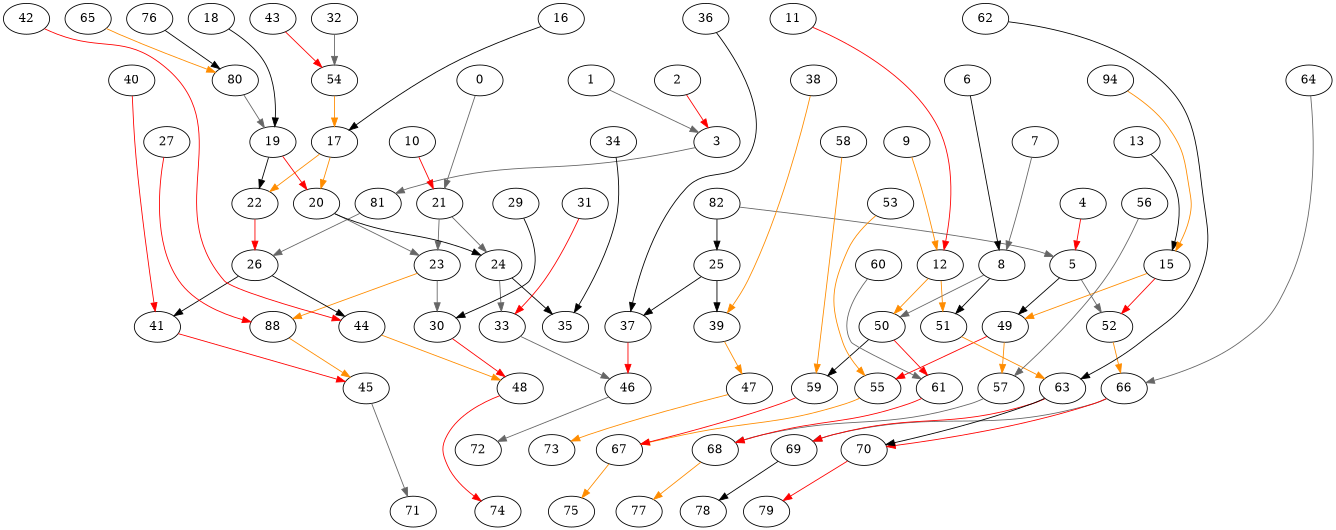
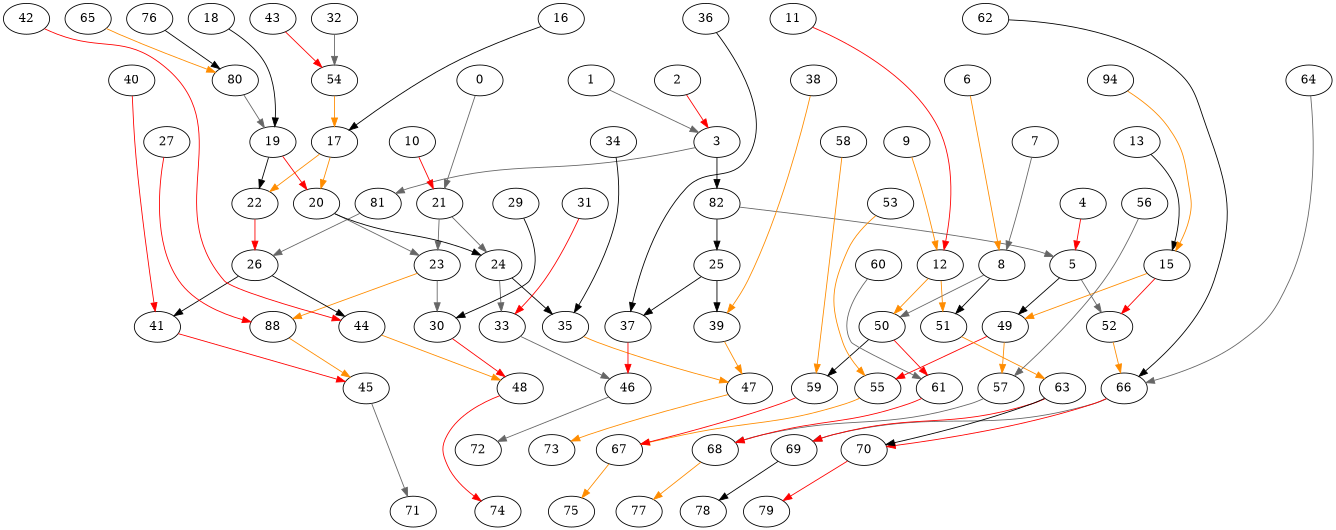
edge "62" -> "63": now "62" -> "66"
edge "3" -> "82": added
edge "6" -> "8": color black -> darkorange
edge "35" -> "47": added
